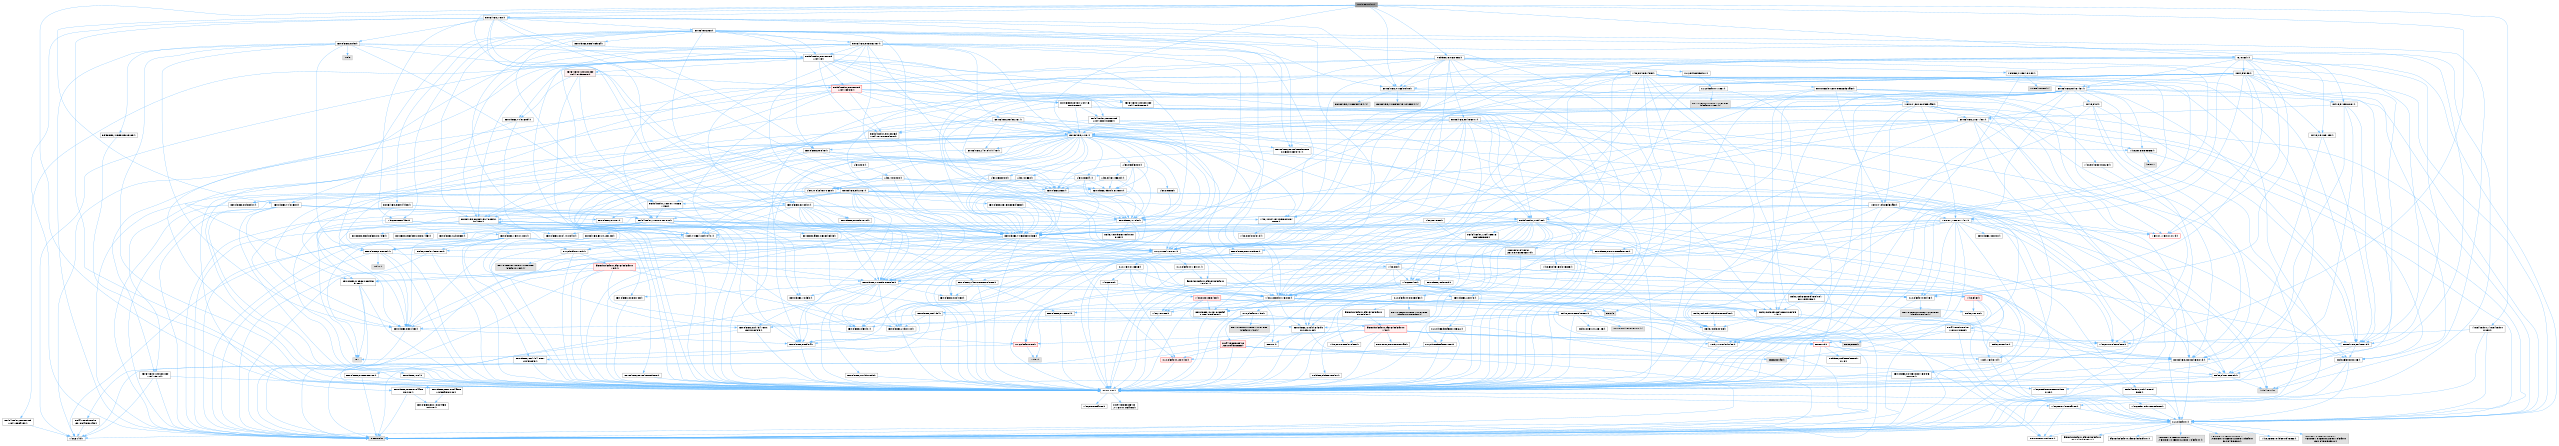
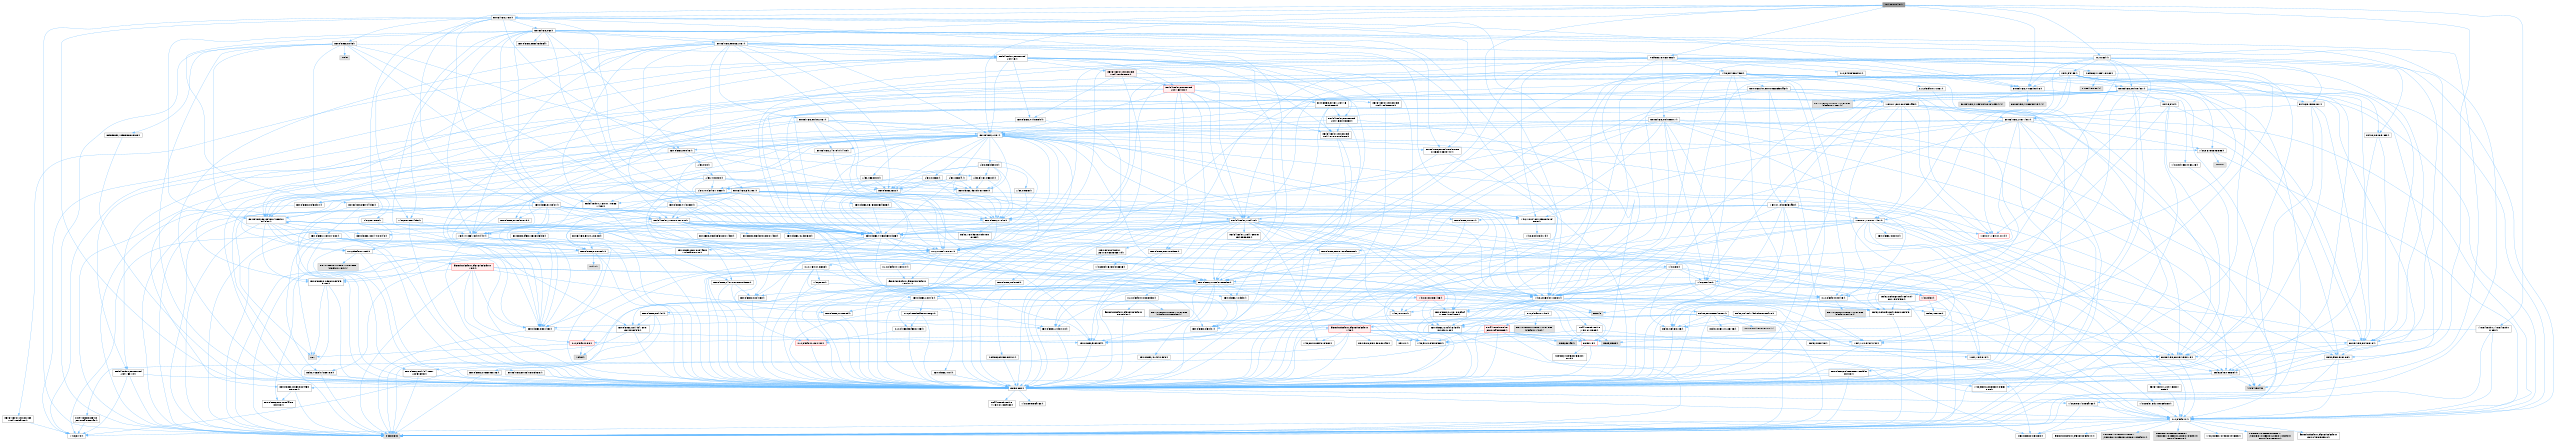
edge "Containers/Set.h" -> "String/FormatStringSan.h": now "Containers/Set.h" -> "Misc/AssertionMacros.h"
edge "Containers/Map.h" -> "Algo/Reverse.h": added
edge "Misc/CString.h" -> "HAL/PlatformCrt.h": removed
node "Templates/IsPODType.h": removed
edge "ProfilingDebugging /CpuProfilerTrace.h" -> "Trace/Trace.h": added
